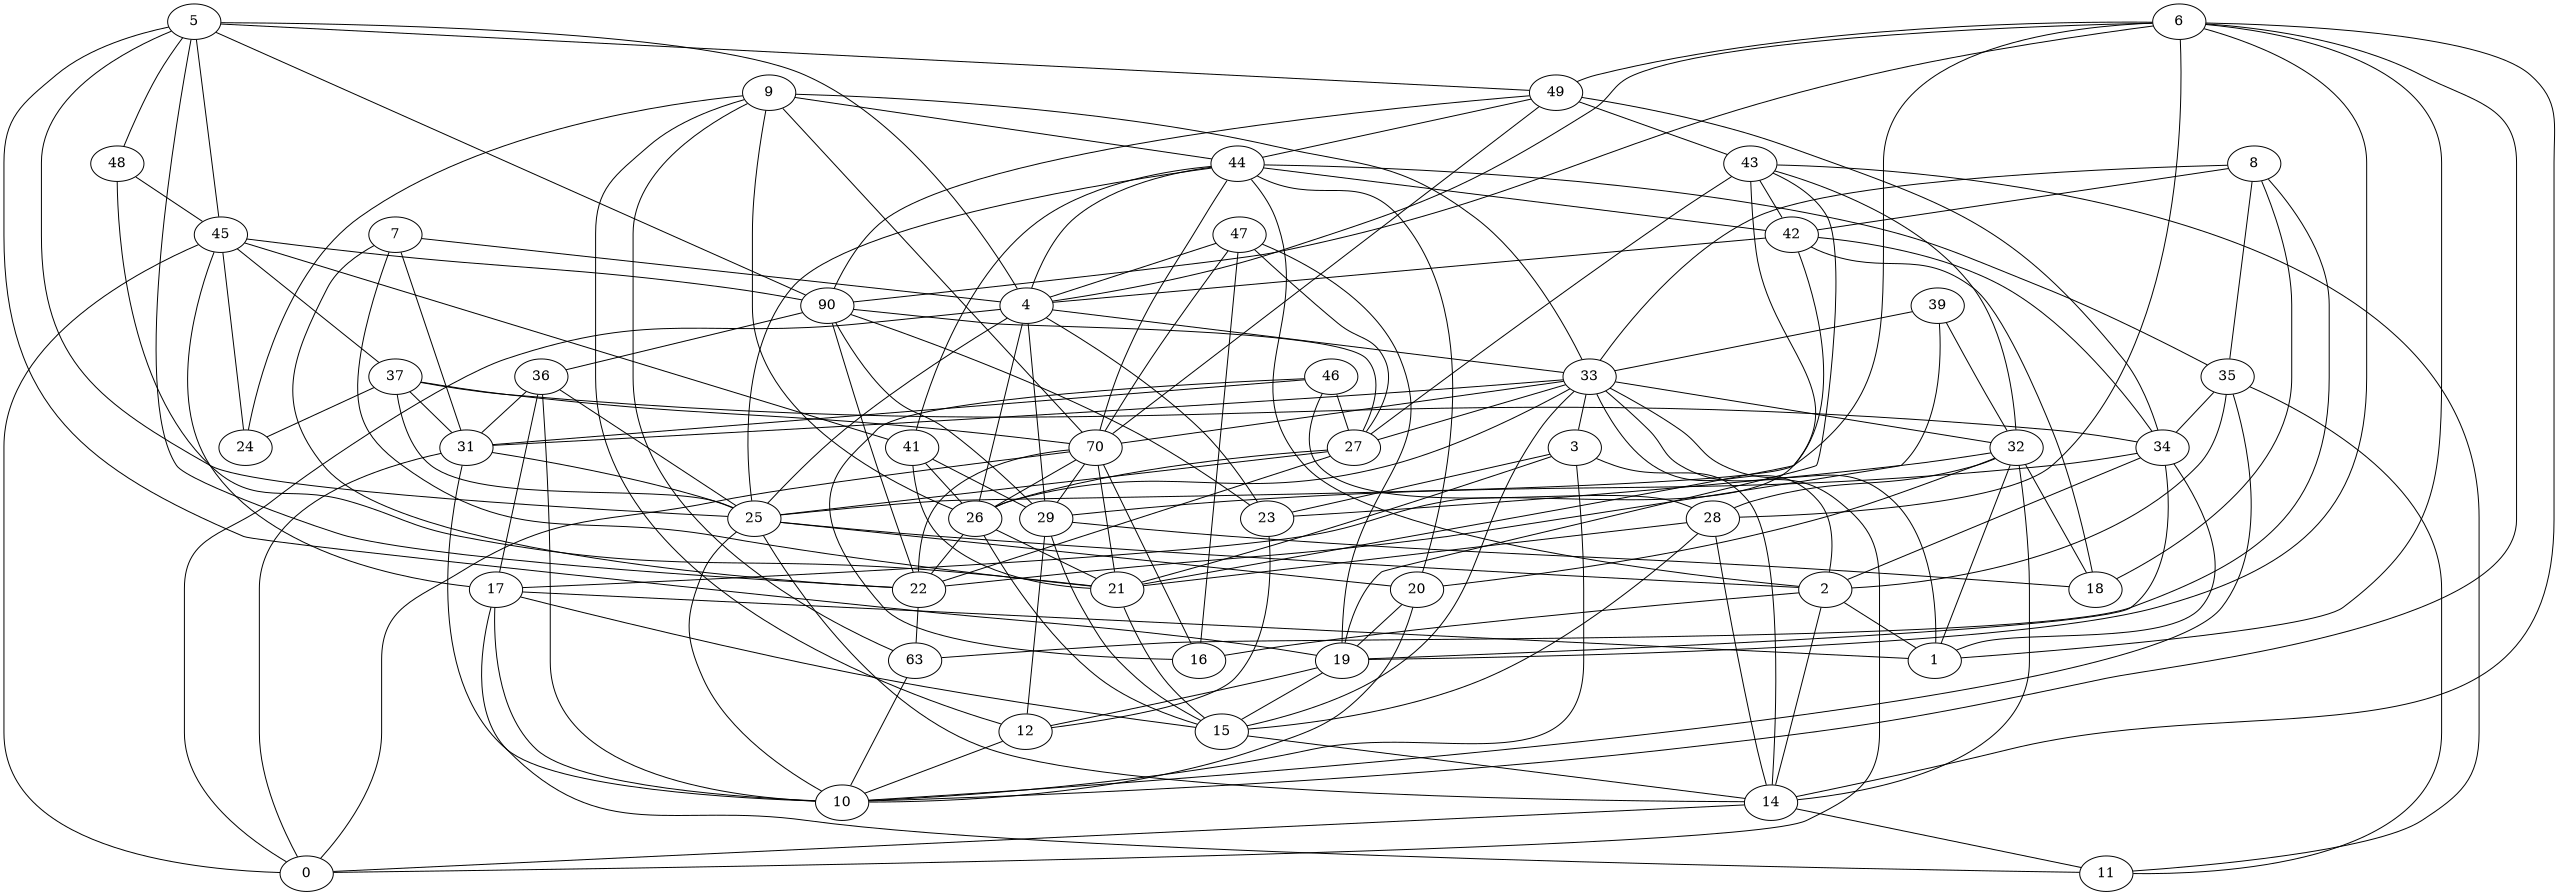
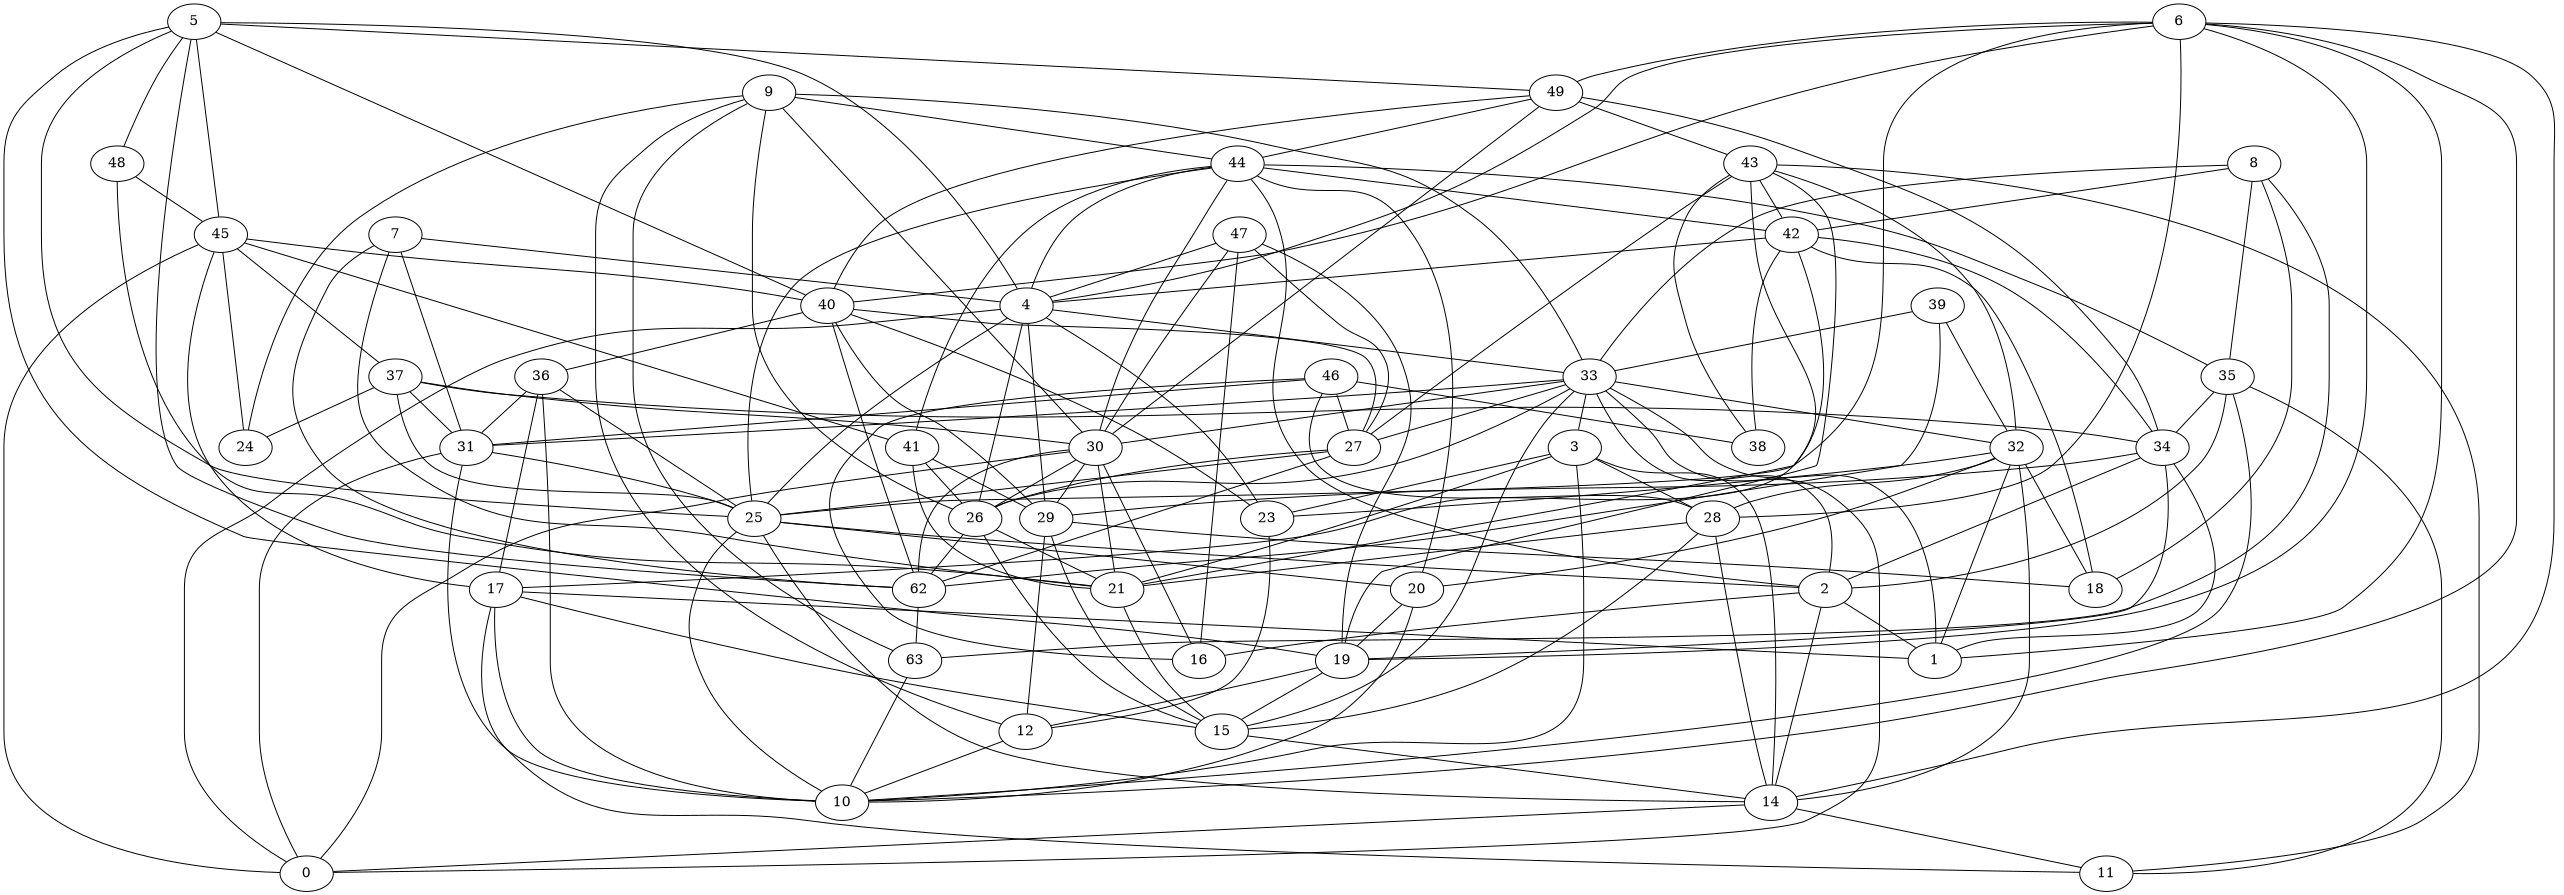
node "90": label "90" -> "40"
node "70": label "70" -> "30"
node "38": added
edge "3" -- "28": added
node "22": label "22" -> "62"
